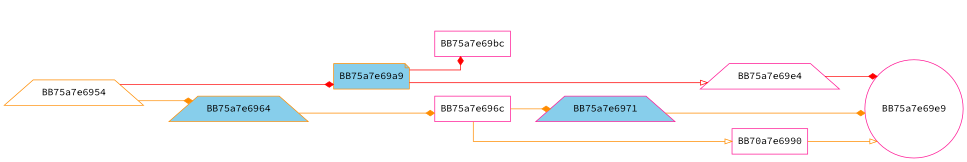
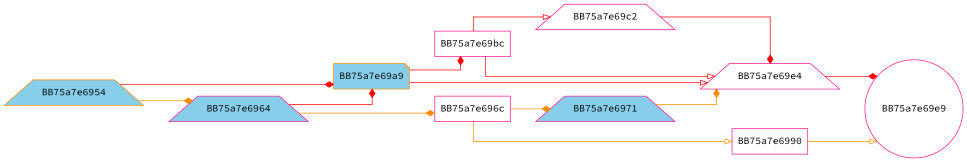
node "BB75a7e69c2": added
edge "BB75a7e69bc" -> "BB75a7e69e4": added
node "BB75a7e6954": fillcolor white -> skyblue
edge "BB75a7e6964" -> "BB75a7e69a9": added
node "BB75a7e6964": color darkorange -> deeppink
edge "BB75a7e6971" -> "BB75a7e69e9": now "BB75a7e6971" -> "BB75a7e69e4"
node "BB70a7e6990": label "BB70a7e6990" -> "BB75a7e6990"
